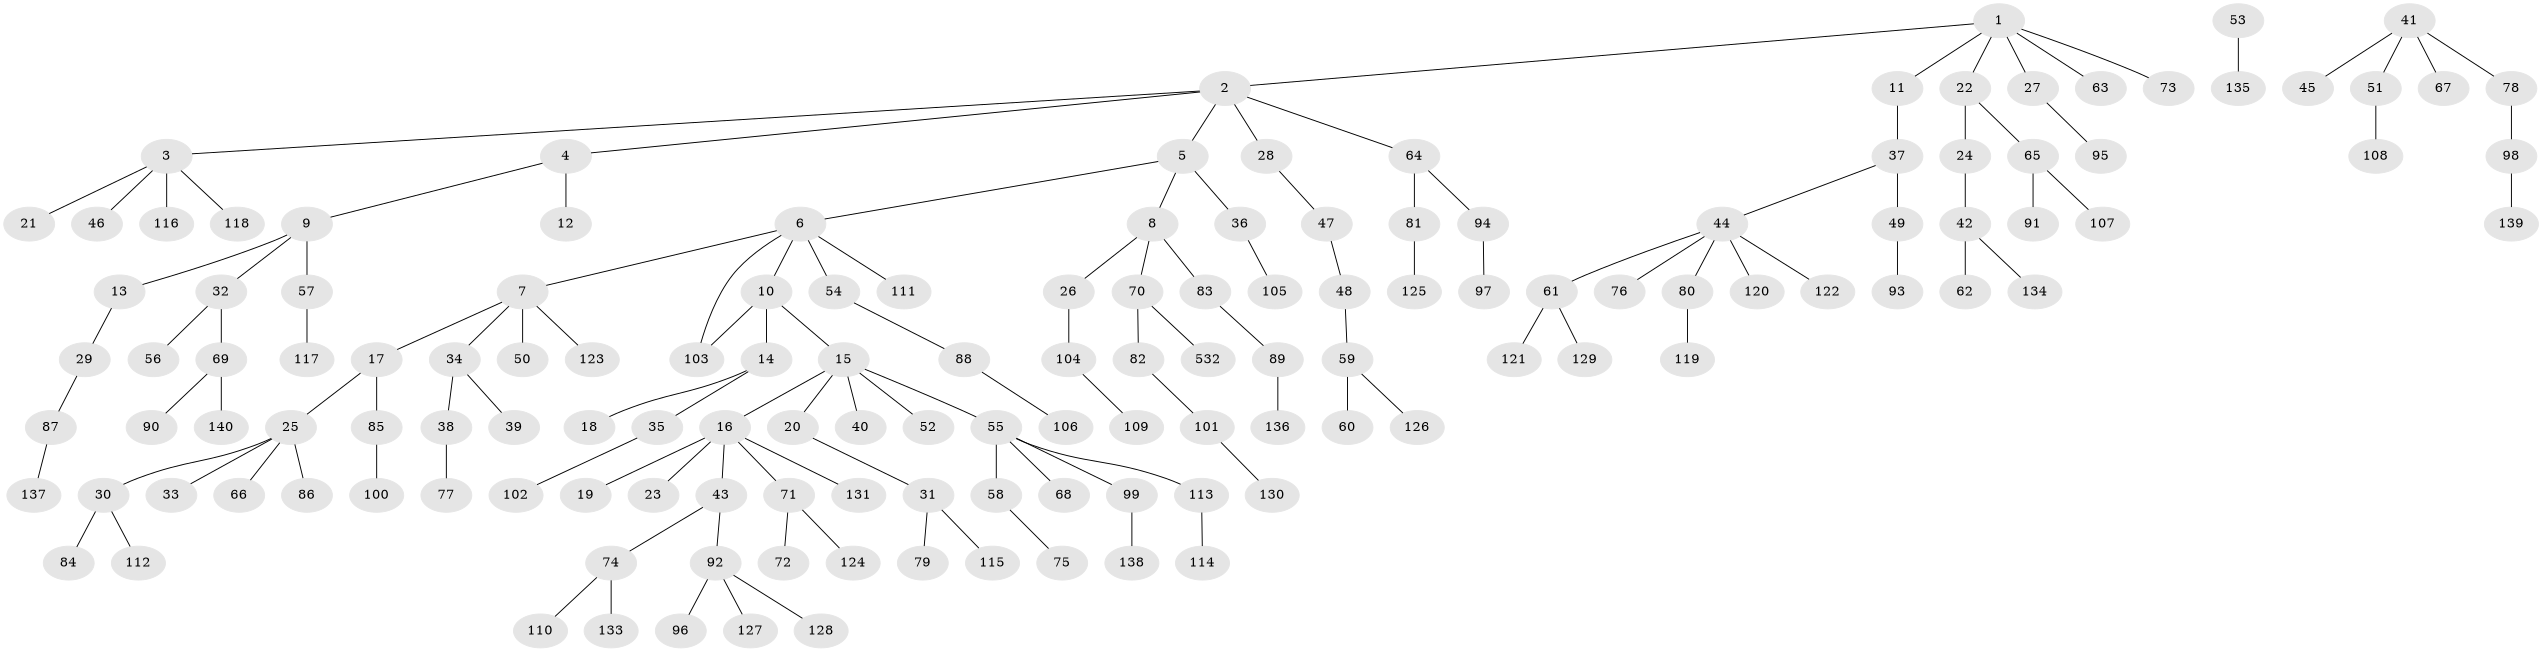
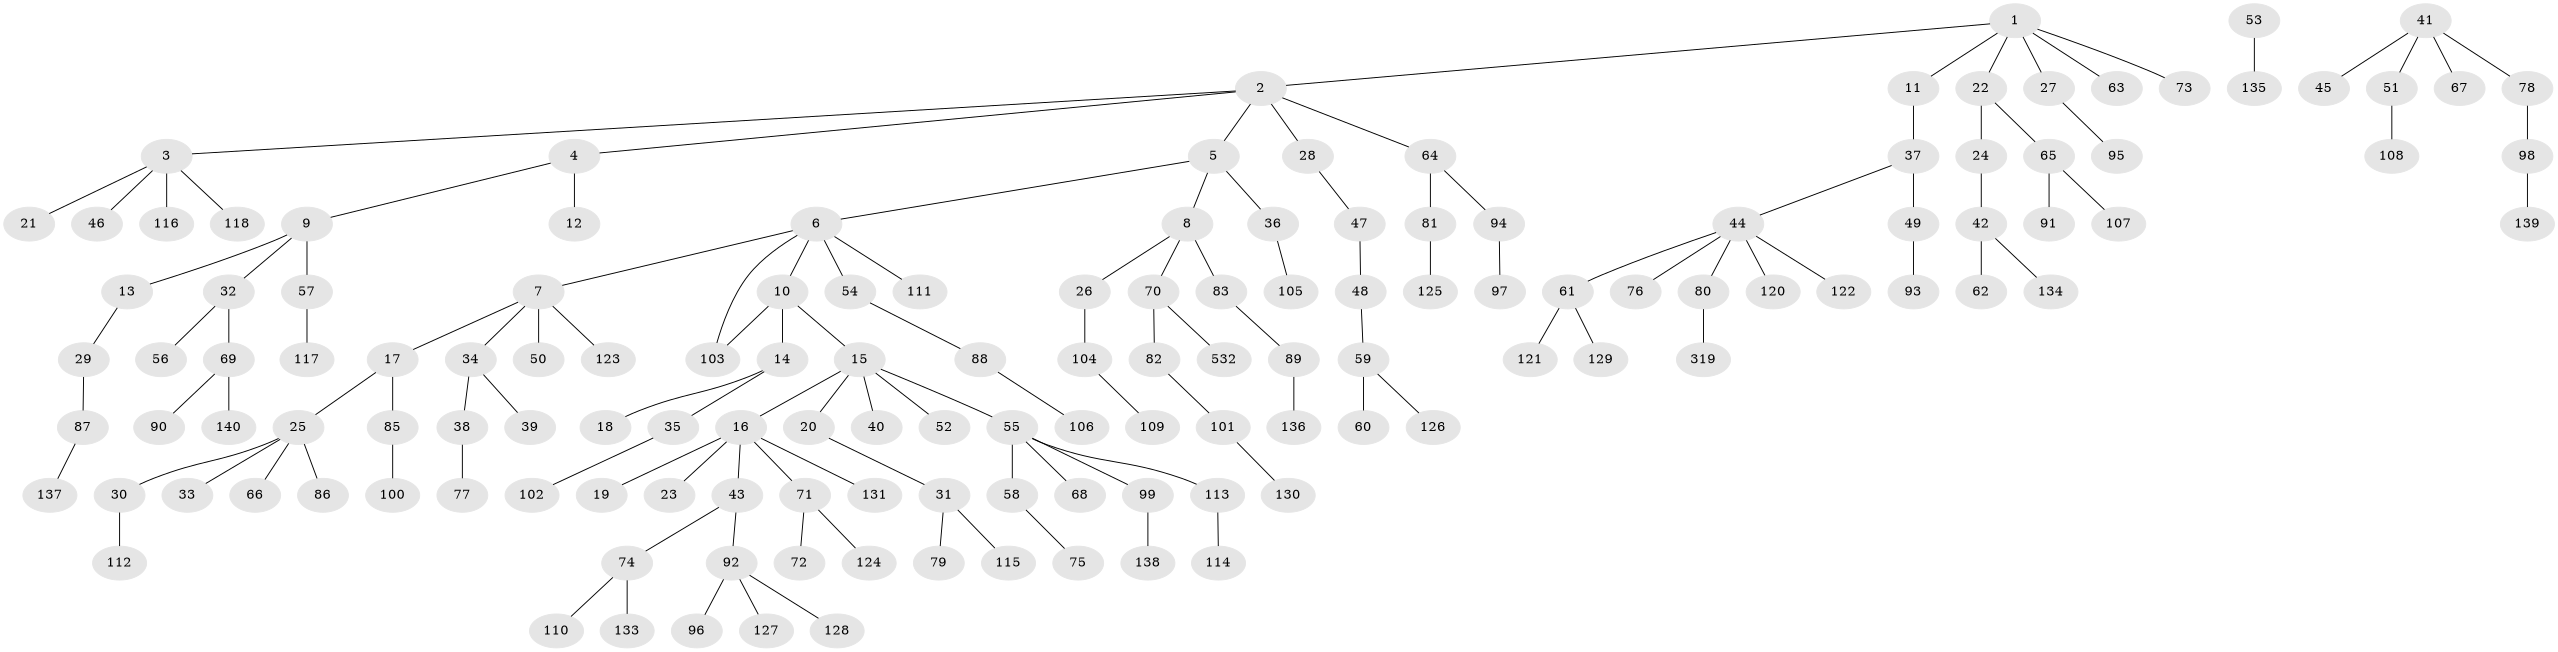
node "119": label "119" -> "319"
node "84": removed
